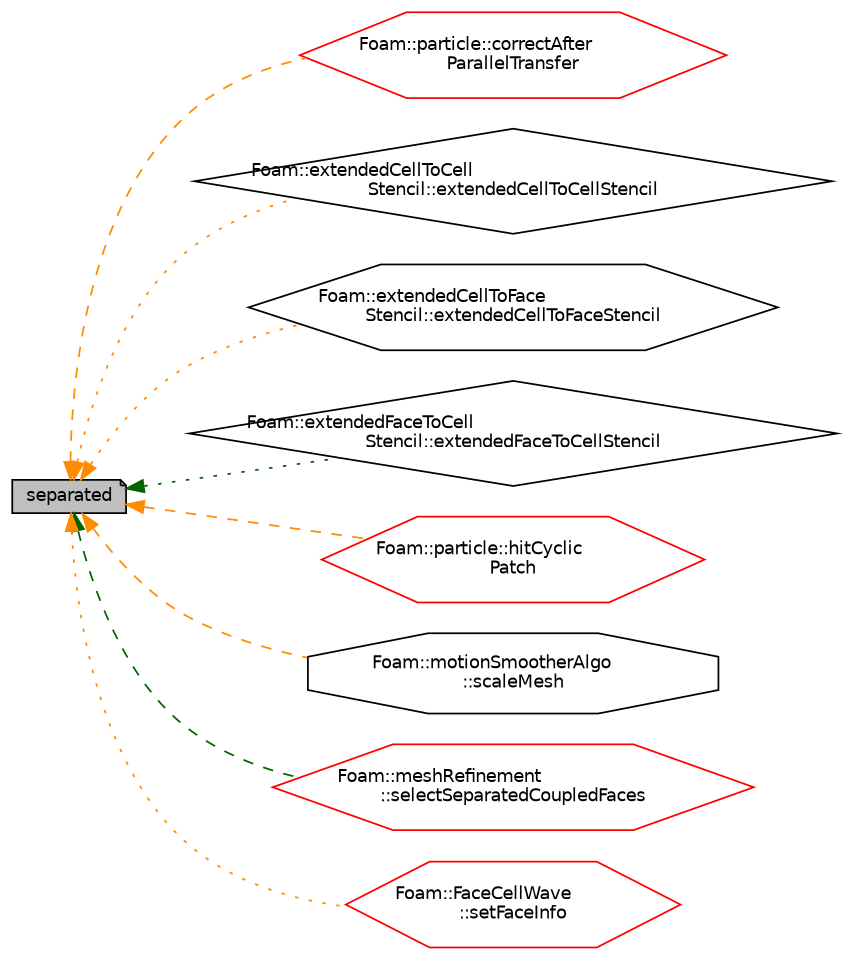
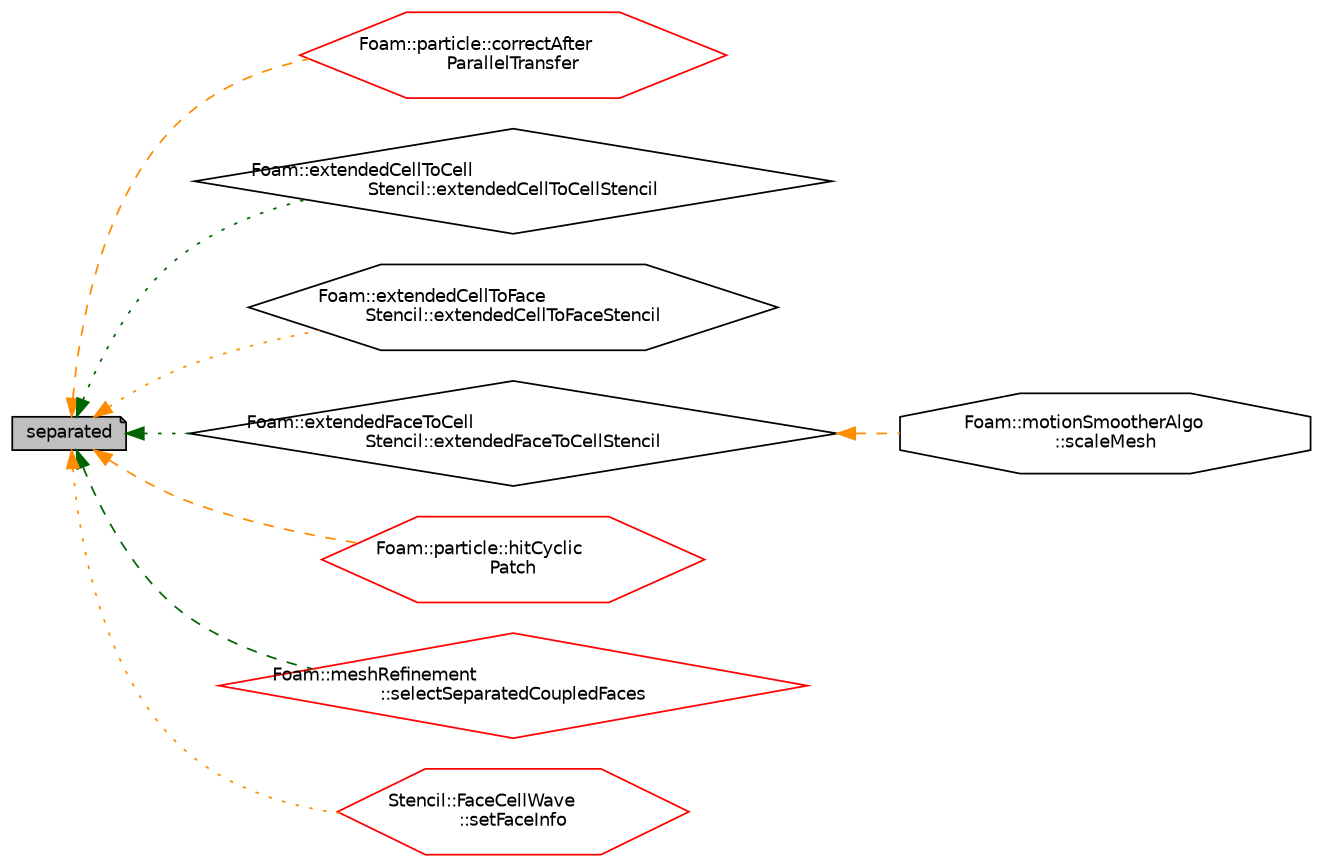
edge "Foam::extendedCellToCell Stencil::extendedCellToCellStencil" -> "separated": color darkorange -> darkgreen
edge "Foam::motionSmootherAlgo ::scaleMesh" -> "separated": now "Foam::motionSmootherAlgo ::scaleMesh" -> "Foam::extendedFaceToCell Stencil::extendedFaceToCellStencil"
node "Foam::meshRefinement ::selectSeparatedCoupledFaces": shape hexagon -> diamond
node "Foam::FaceCellWave ::setFaceInfo": label "Foam::FaceCellWave ::setFaceInfo" -> "Stencil::FaceCellWave ::setFaceInfo"
